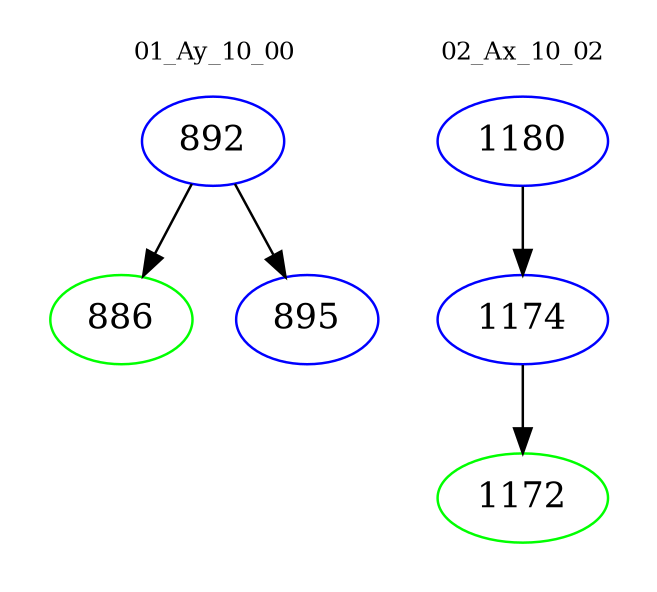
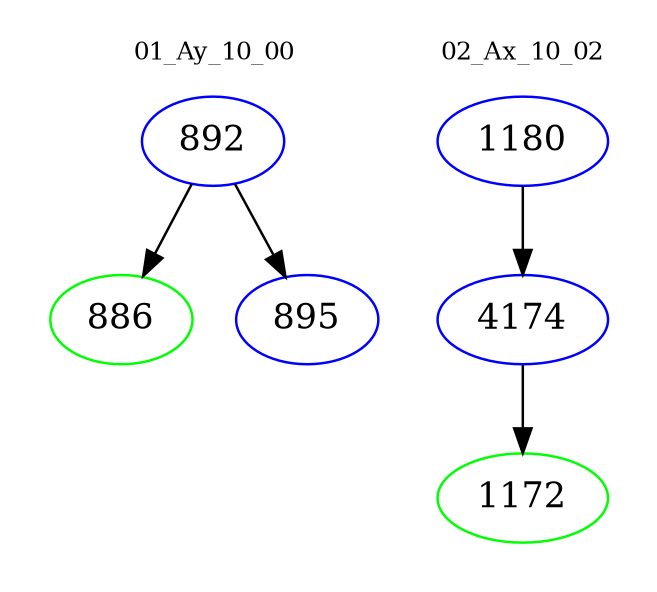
node "1174": label "1174" -> "4174"
